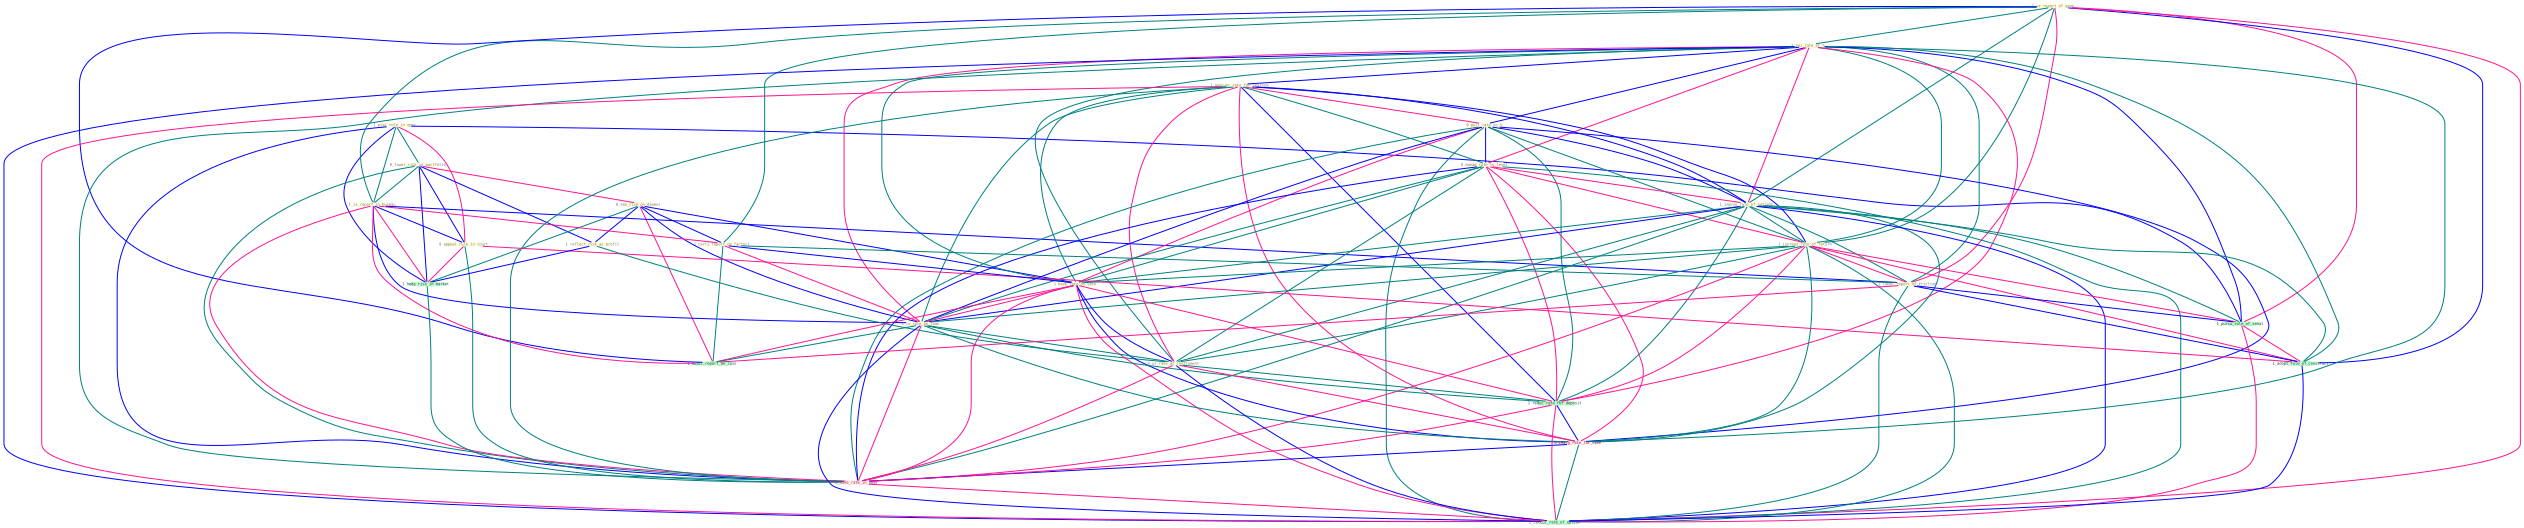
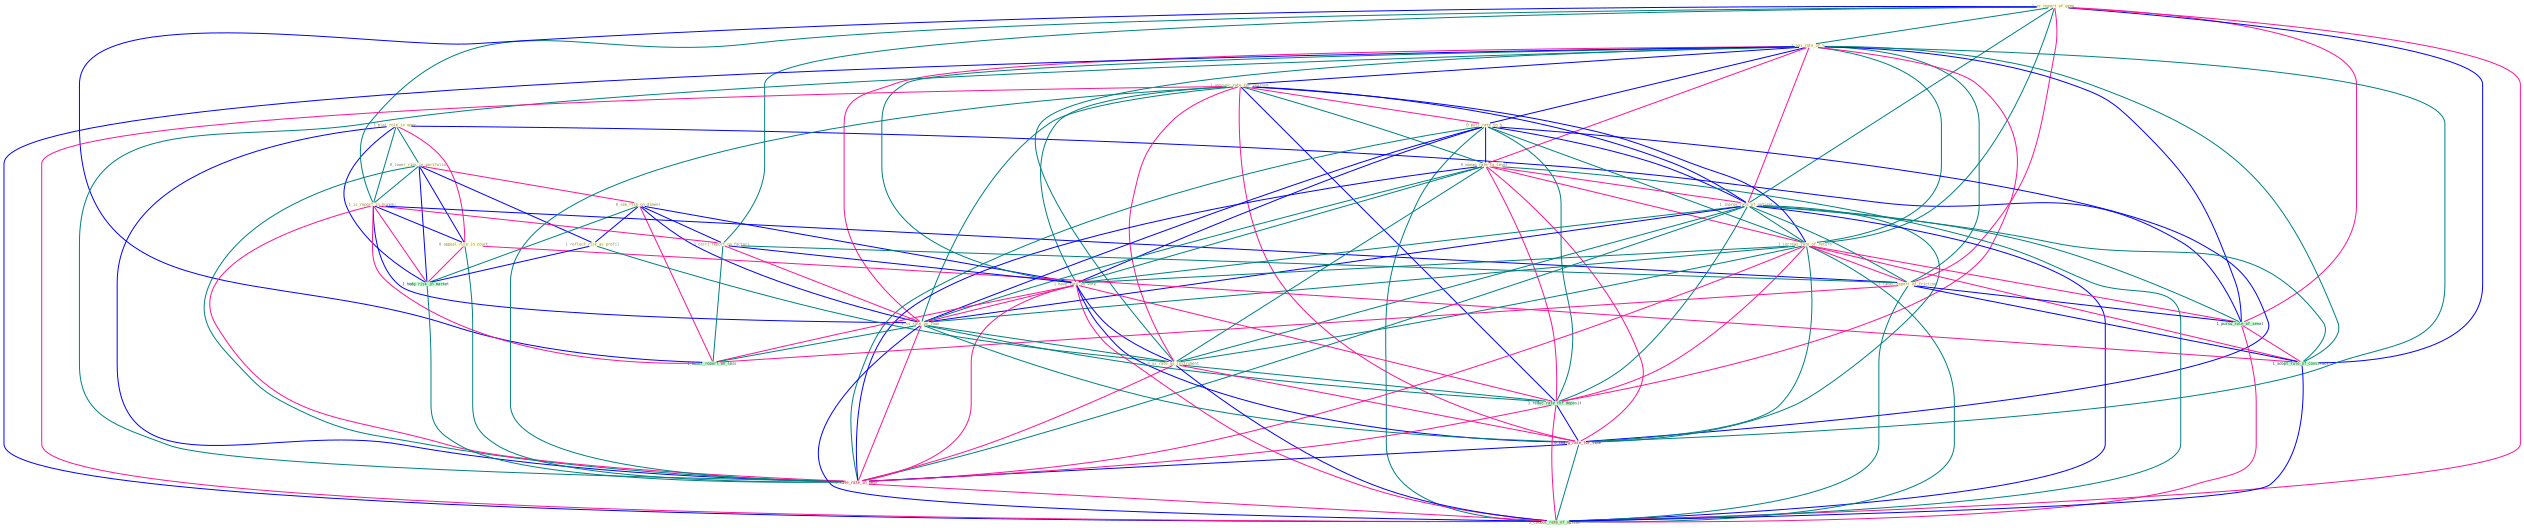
edge "0_pull_rate_to_%" -- "1_have_rate_on_vote": color deeppink -> blue
node "1_calcul_rate_of_option": fontcolor #2f4f4f -> #b22222
